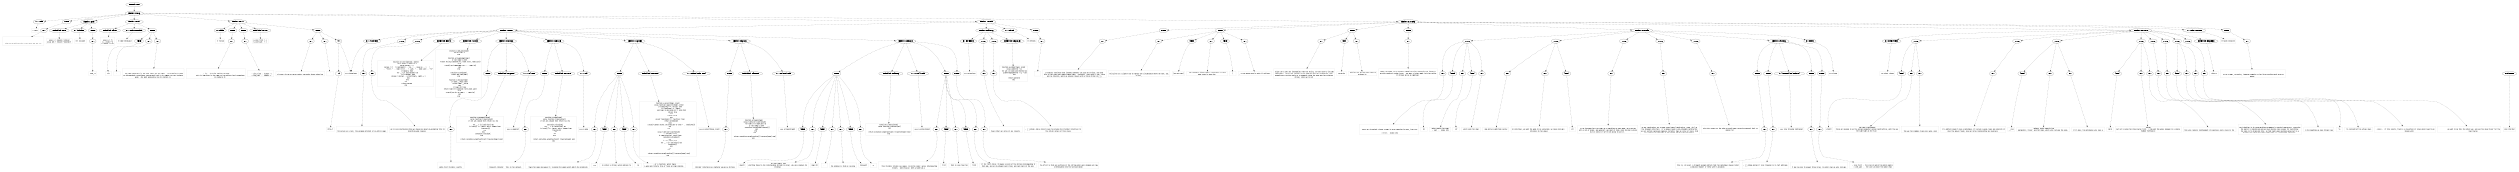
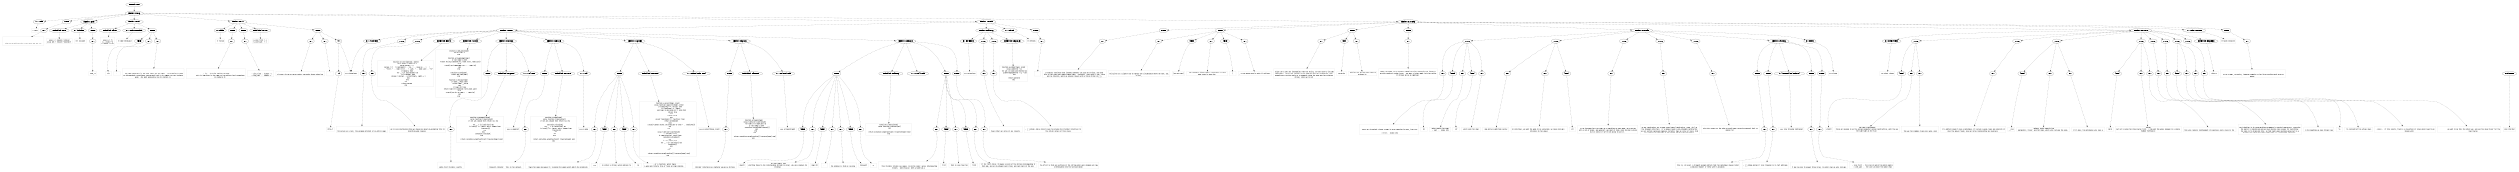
node "**** N.unroll(node)": removed
